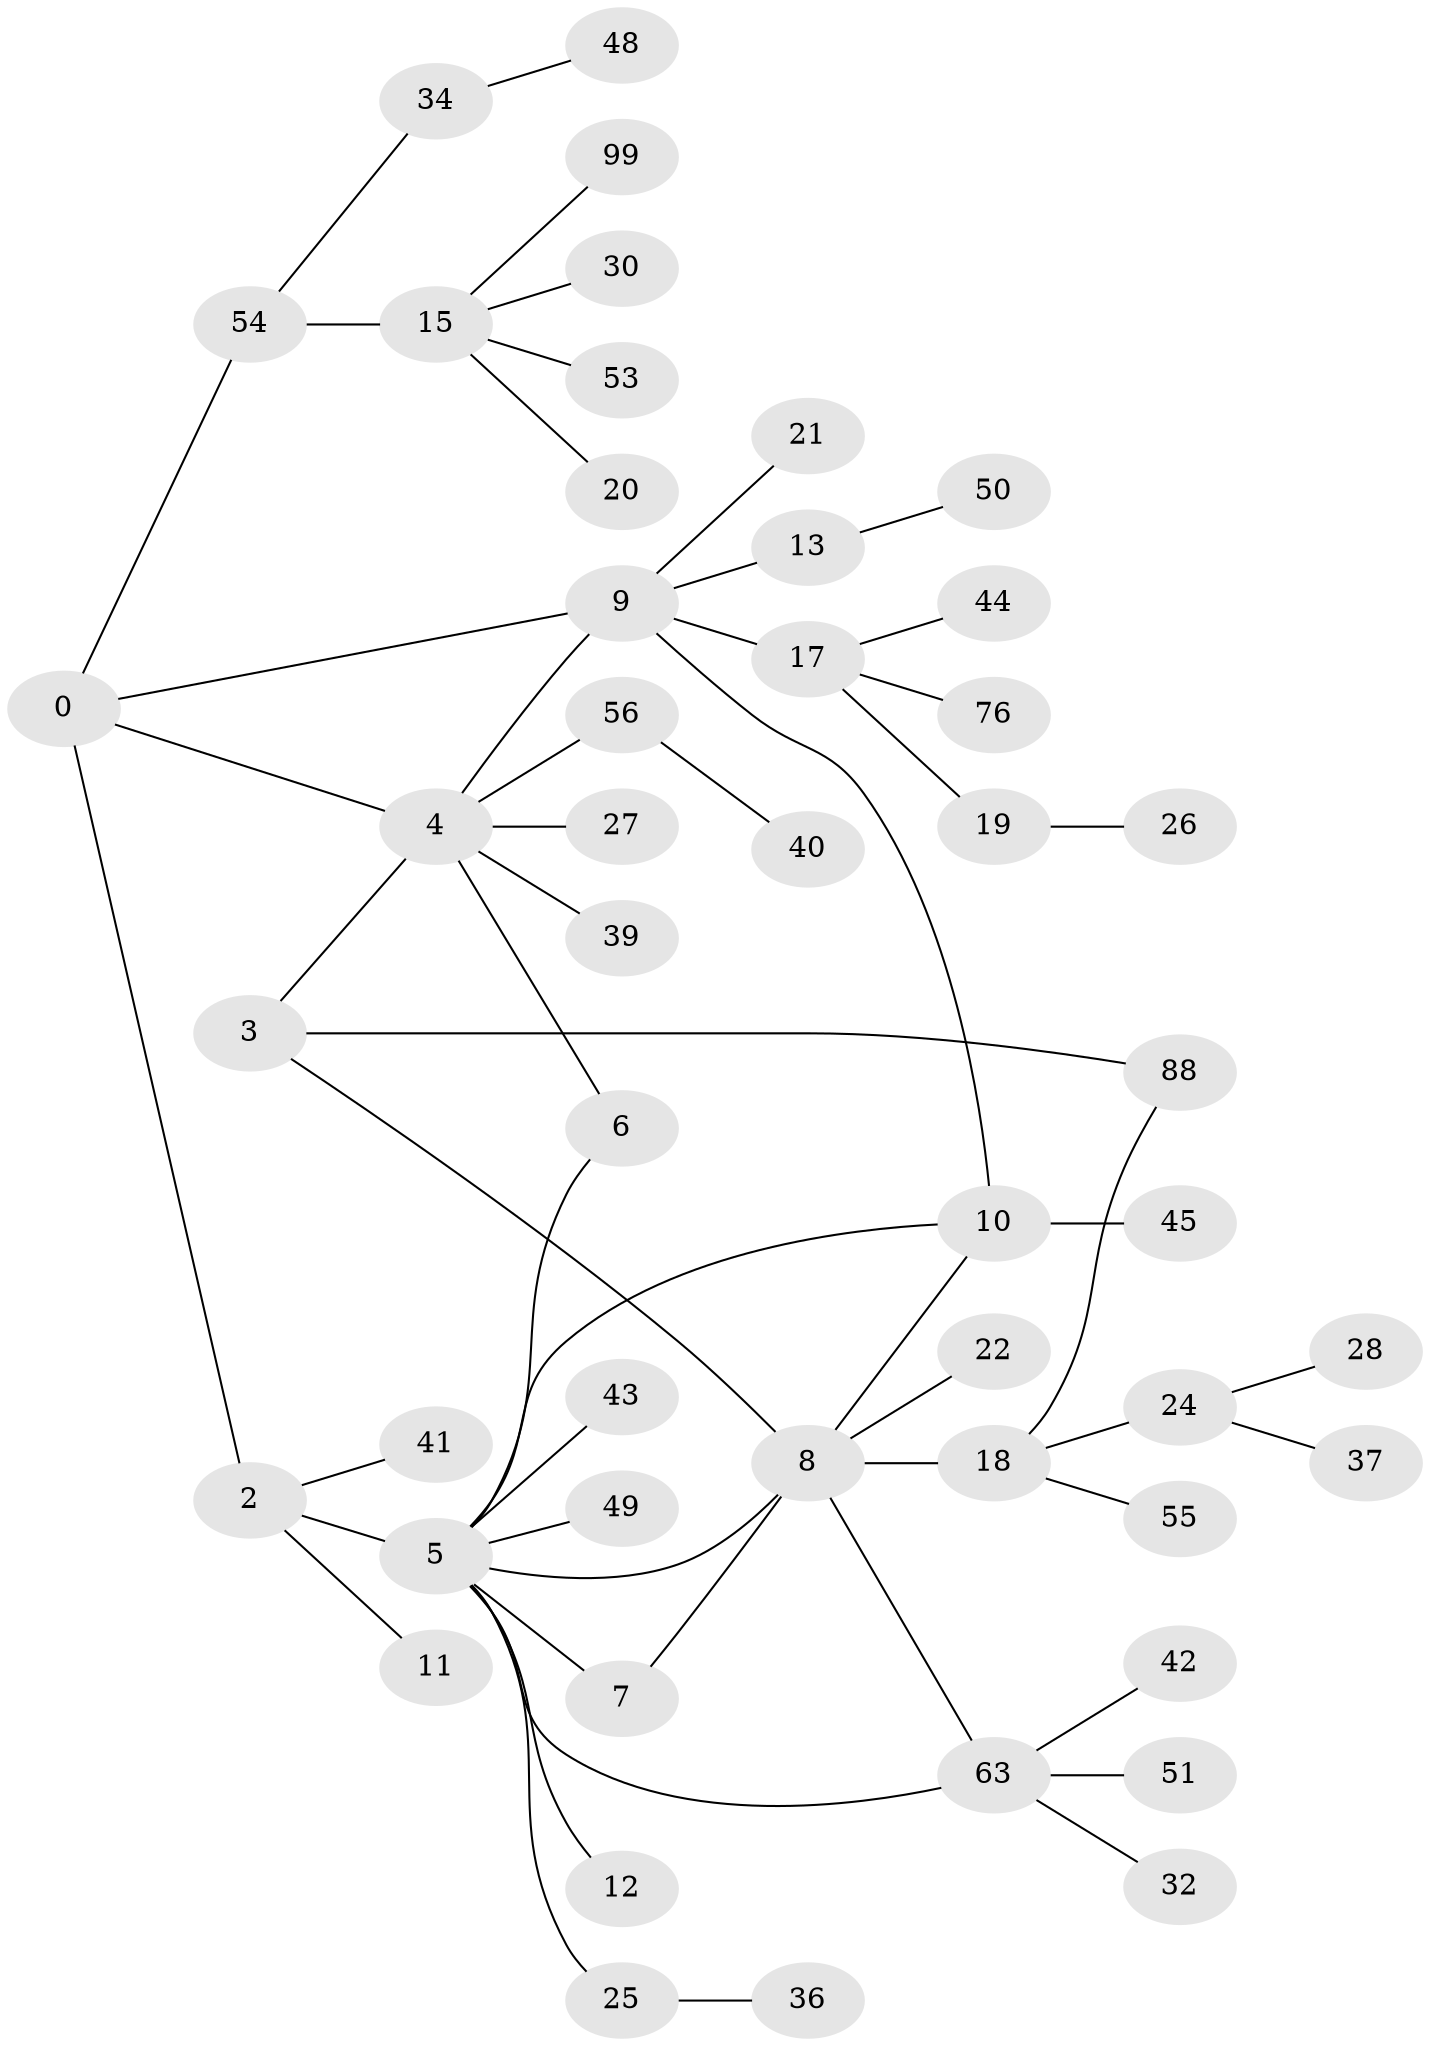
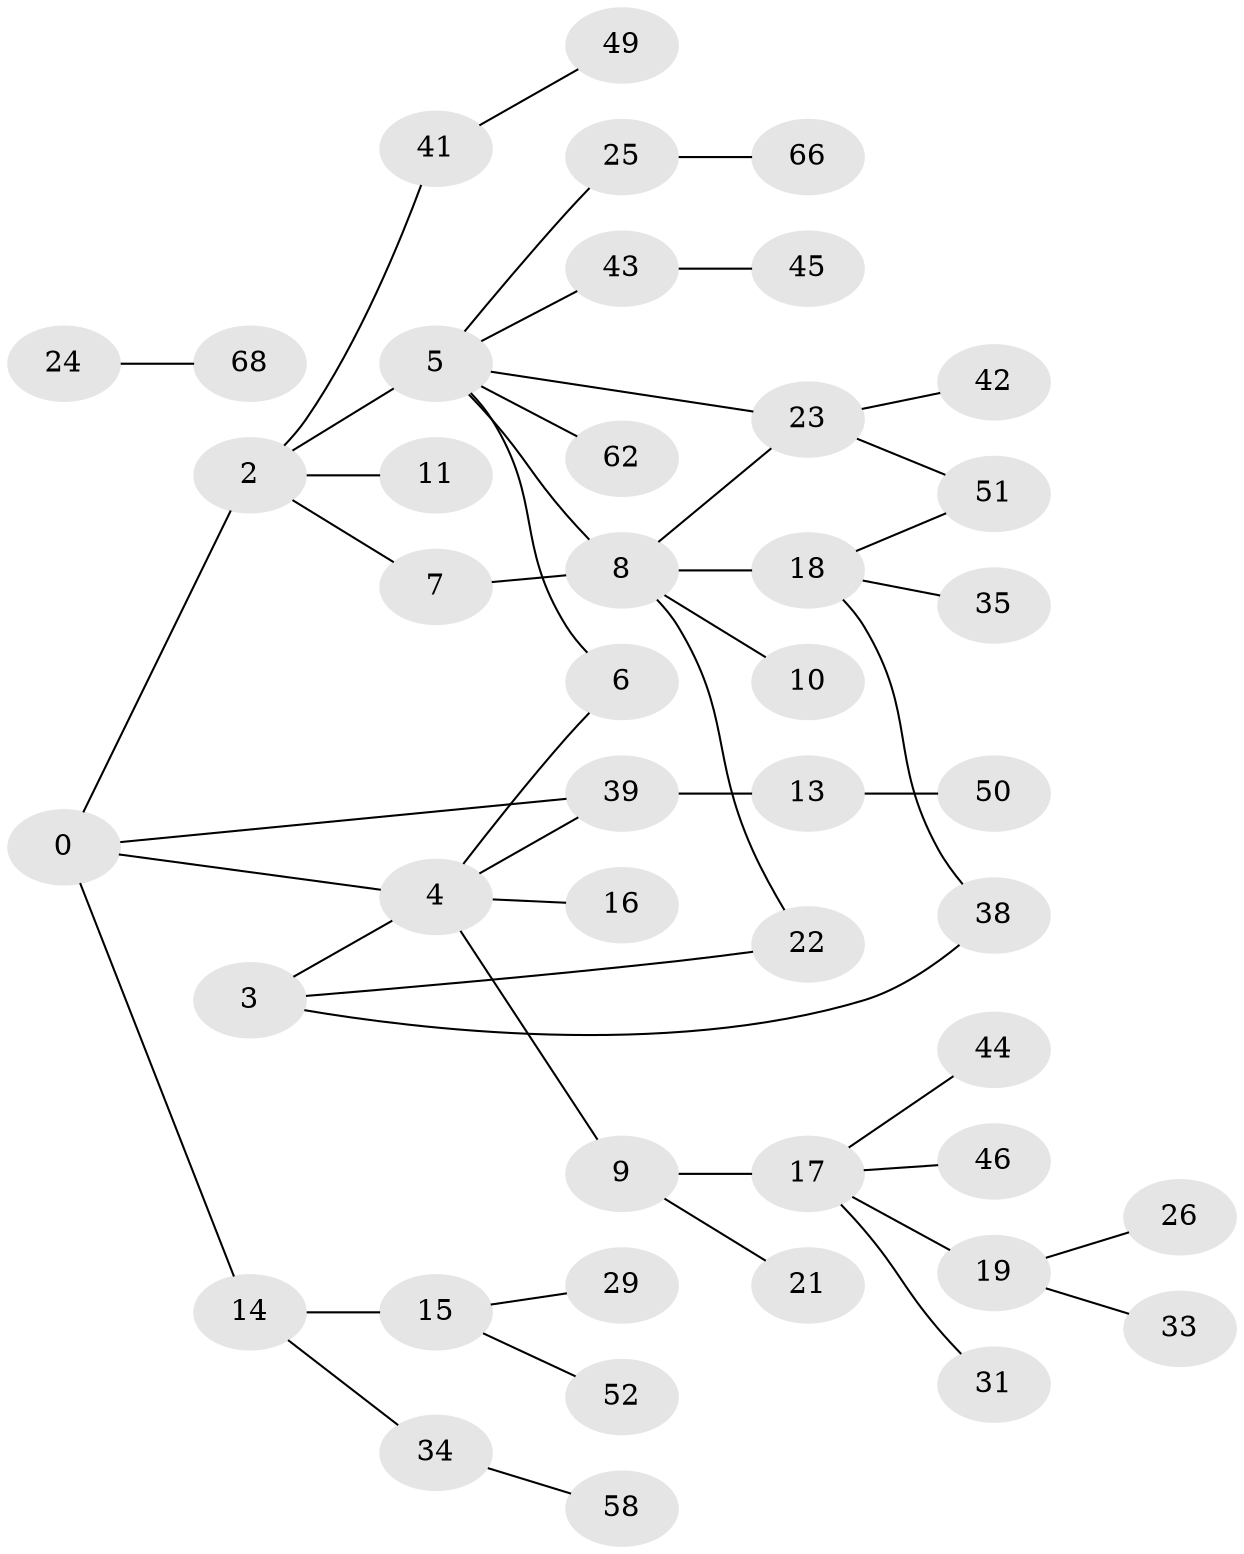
node "48": label "48" -> "58"
node "99": label "99" -> "29"
node "30": removed
node "54": label "54" -> "14"
node "53": label "53" -> "52"
node "20": removed
edge "13" -- "9": now "13" -- "39"
edge "9" -- "0": now "39" -- "0"
node "56": label "56" -> "16"
node "76": label "76" -> "46"
node "27": removed
node "40": removed
edge "9" -- "10": removed
node "88": label "88" -> "38"
edge "10" -- "45": now "43" -- "45"
edge "3" -- "8": now "3" -- "22"
edge "10" -- "5": removed
node "33": added
node "28": label "28" -> "68"
node "31": added
edge "24" -- "18": now "51" -- "18"
node "37": removed
node "55": label "55" -> "35"
edge "49" -- "5": now "49" -- "41"
edge "5" -- "7": now "2" -- "7"
node "63": label "63" -> "23"
node "32": removed
node "12": label "12" -> "62"
node "36": label "36" -> "66"
